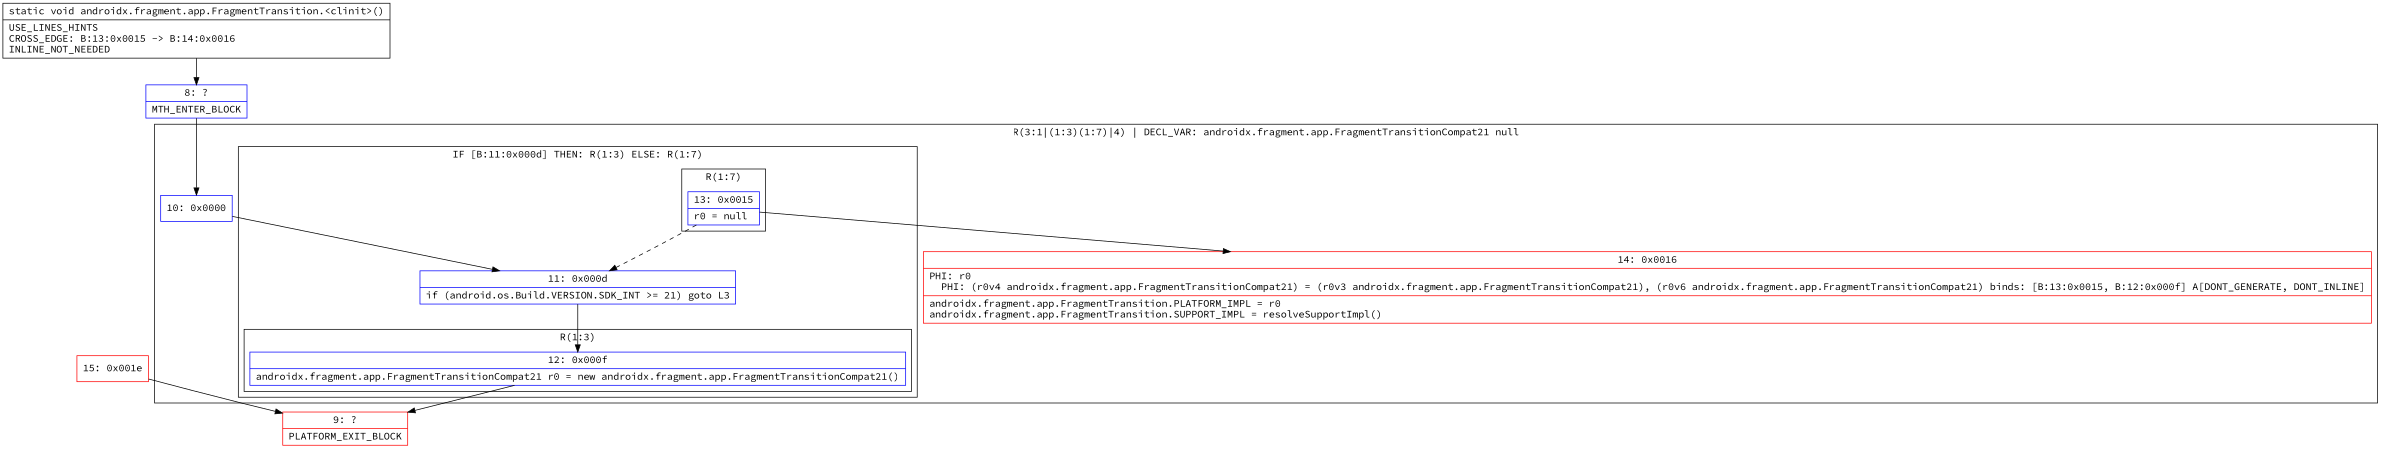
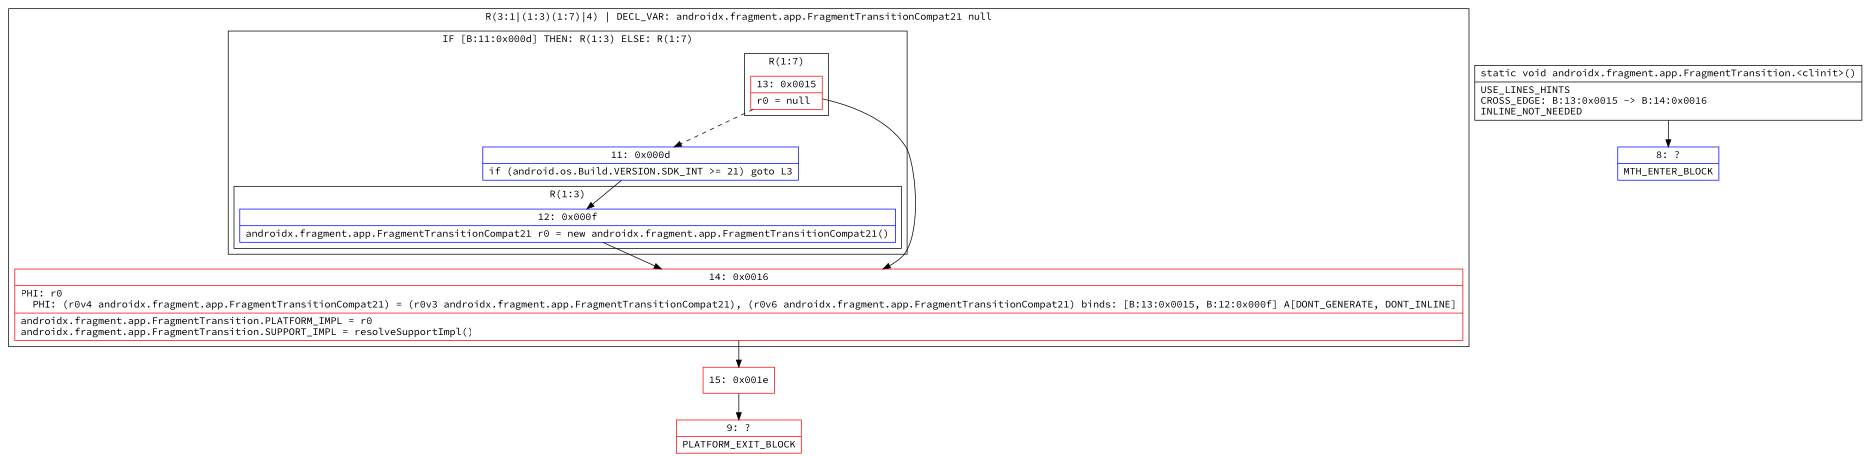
node "10: 0x0000": removed
node "13: 0x0015": color blue -> red
edge "14: 0x0016" -> "15: 0x001e": added
edge "12: 0x000f" -> "9: ?": now "12: 0x000f" -> "14: 0x0016"
